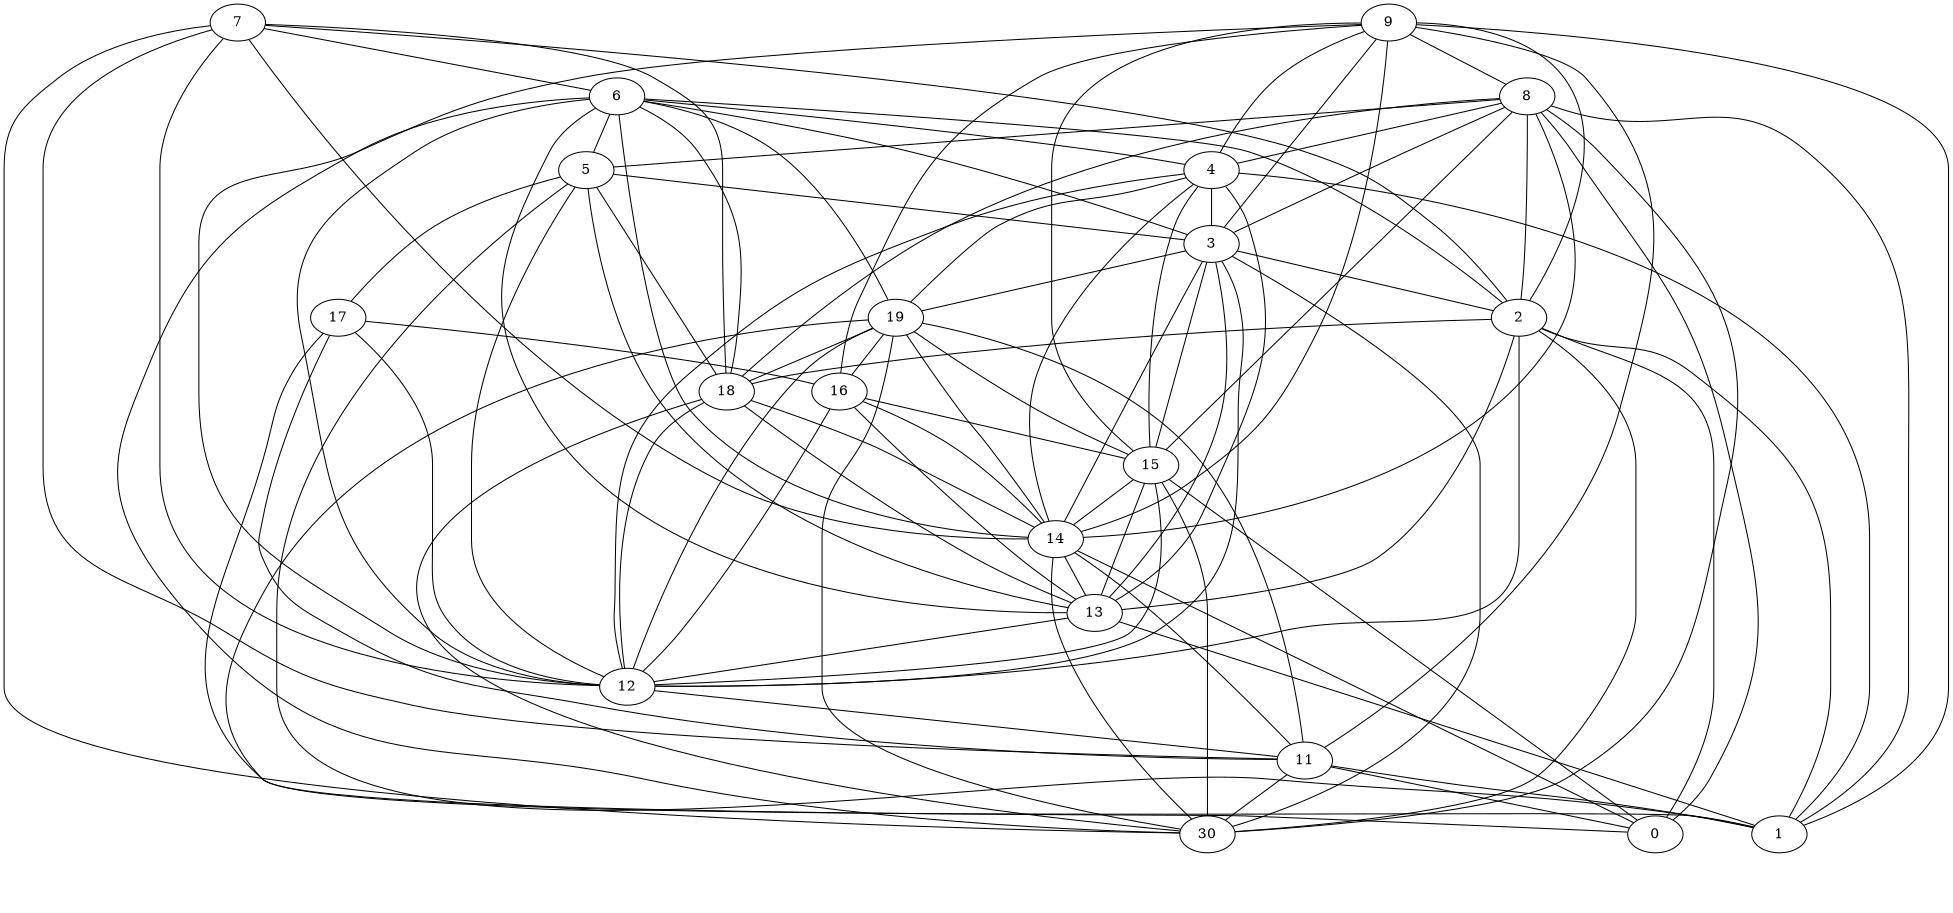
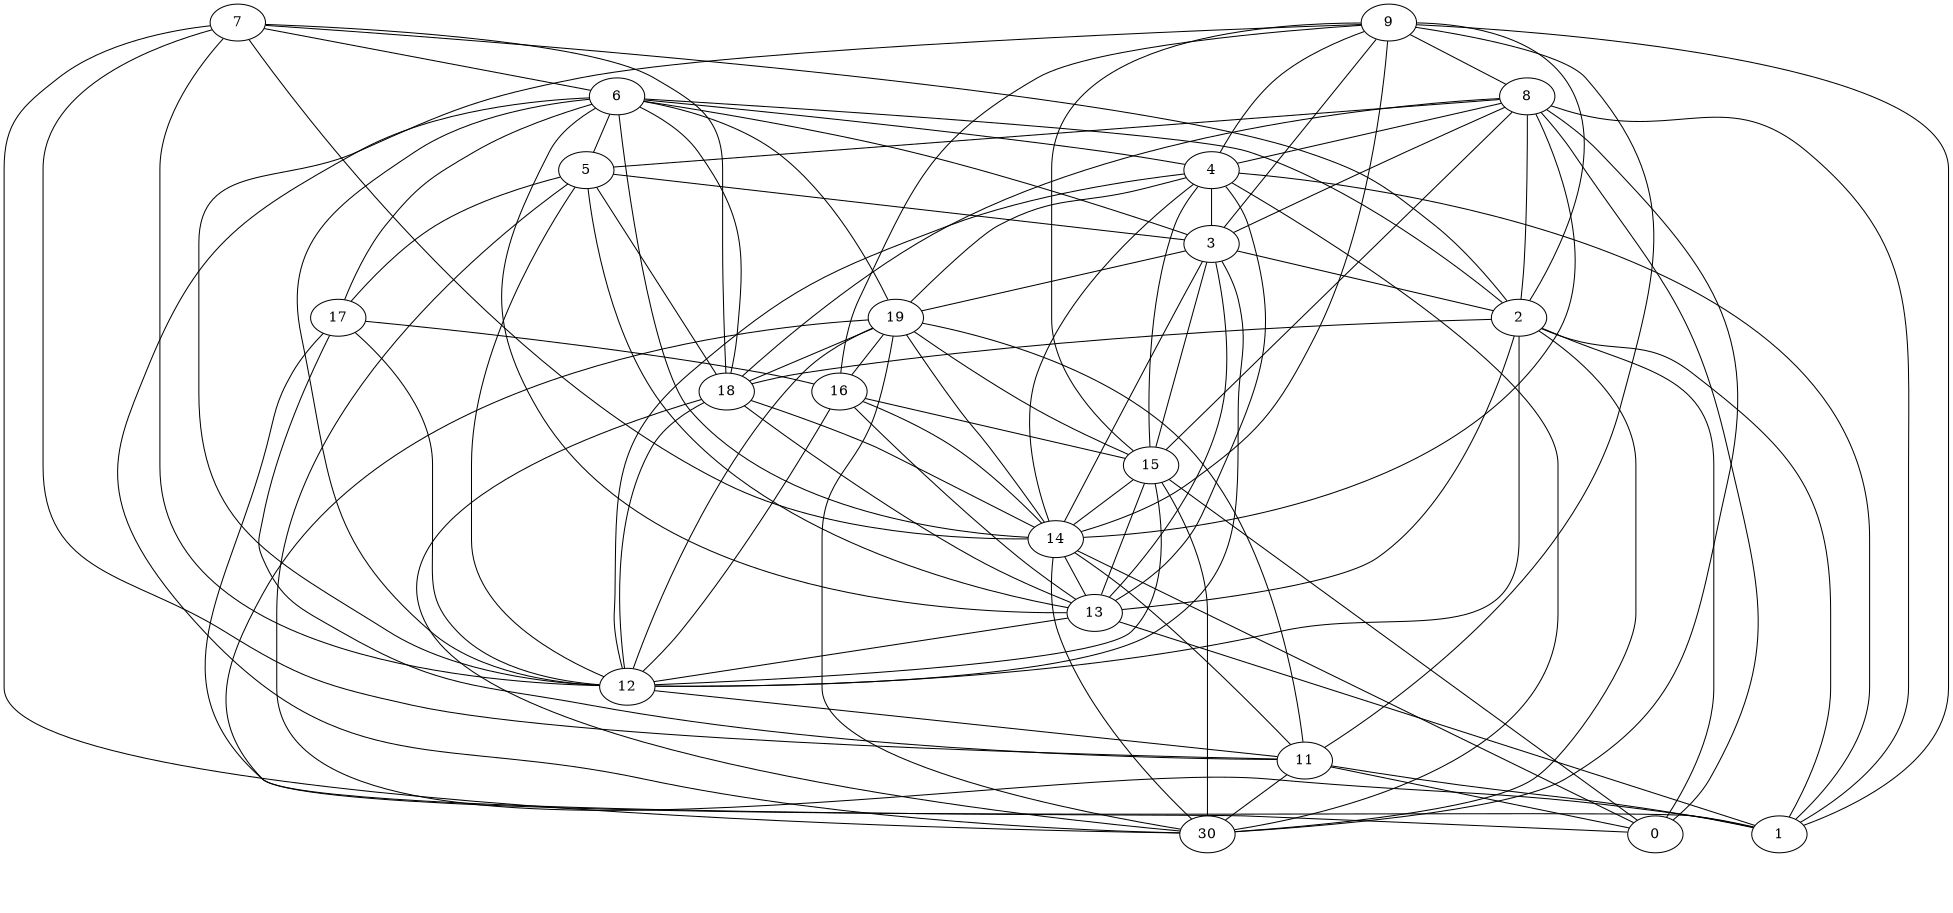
edge "6" -- "17": added
edge "3" -- "30": now "4" -- "30"
